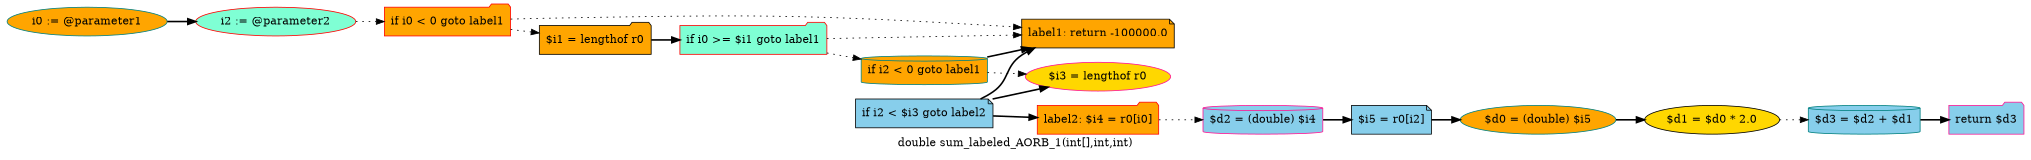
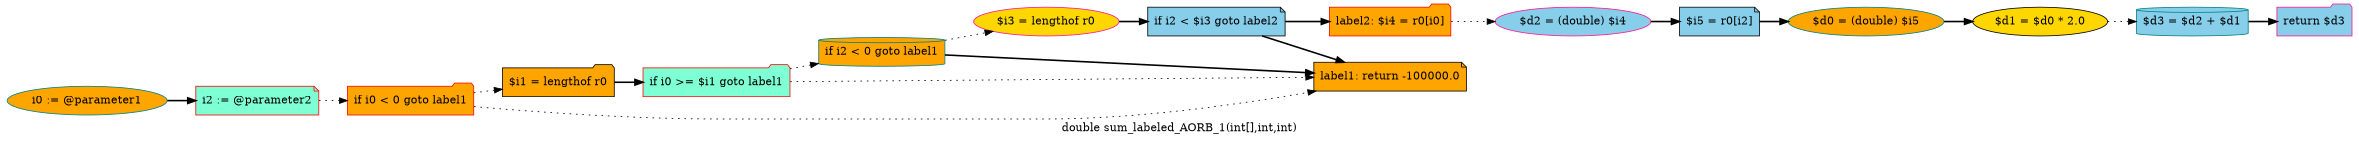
node "i2 := @parameter2": shape ellipse -> note
edge "if i2 < $i3 goto label2" -> "$i3 = lengthof r0": reversed
node "$d2 = (double) $i4": shape cylinder -> ellipse
